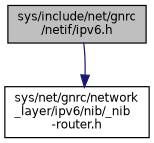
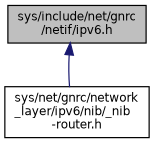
edge "sys/include/net/gnrc /netif/ipv6.h" -> "sys/net/gnrc/network _layer/ipv6/nib/_nib -router.h": reversed
